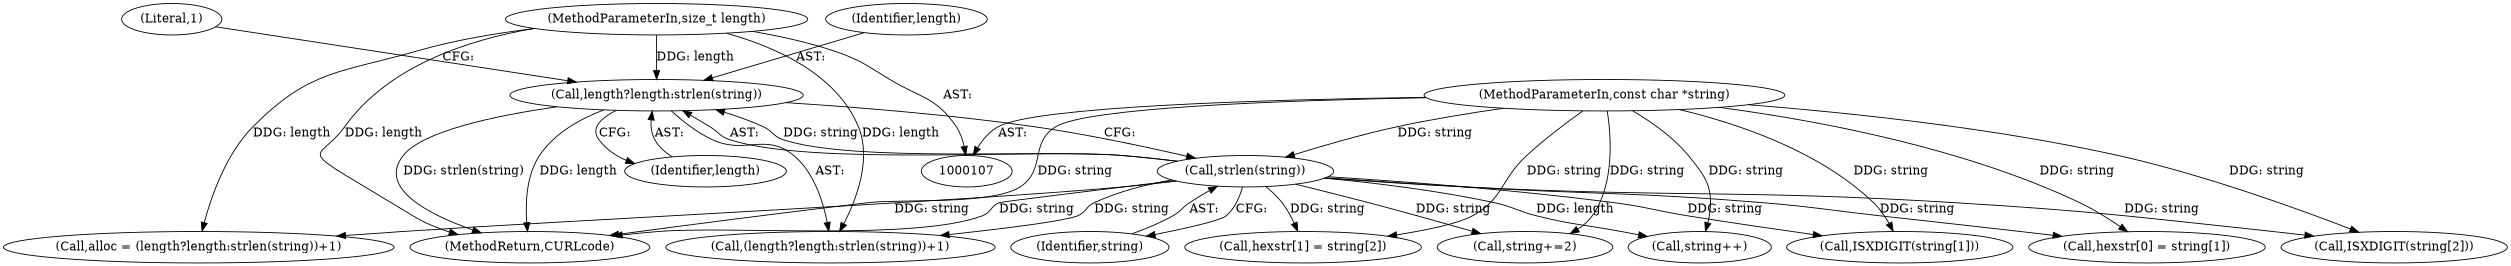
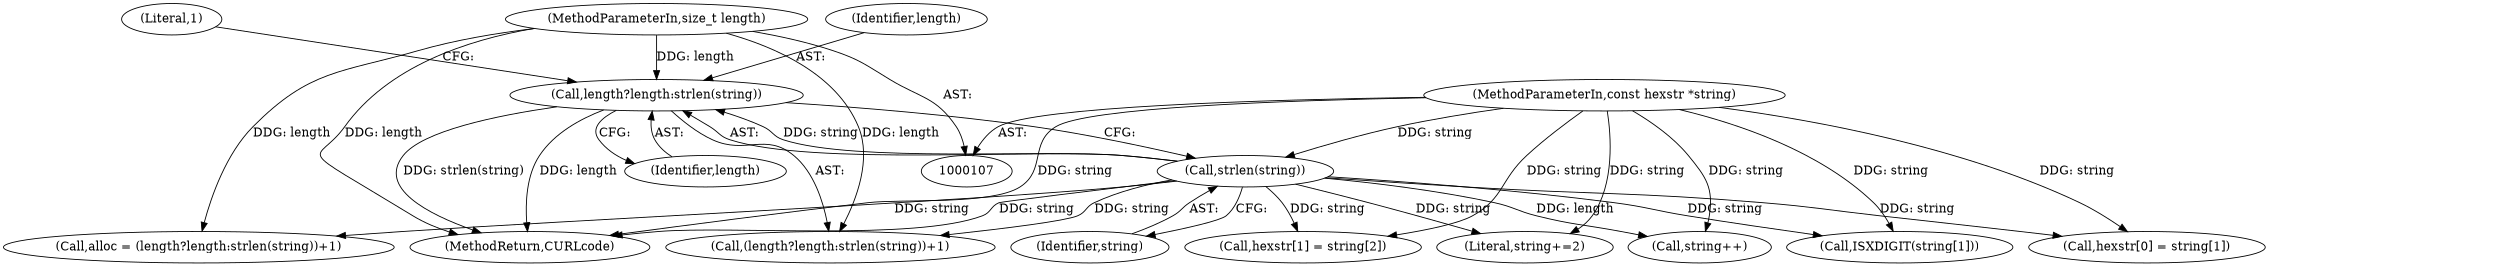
node "(MethodParameterIn,const char *string)": label "(MethodParameterIn,const char *string)" -> "(MethodParameterIn,const hexstr *string)"
node "(Call,string+=2)": label "(Call,string+=2)" -> "(Literal,string+=2)"
node "(Call,ISXDIGIT(string[2]))": removed
